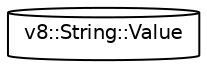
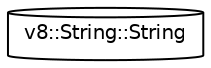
node "v8::String::Value": label "v8::String::Value" -> "v8::String::String"
